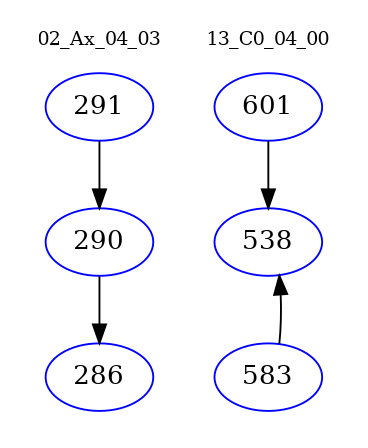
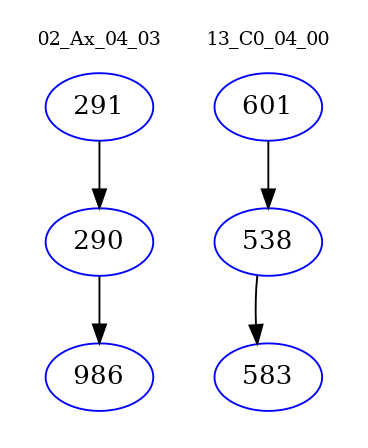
edge "583" -> "538": reversed
node "286": label "286" -> "986"
